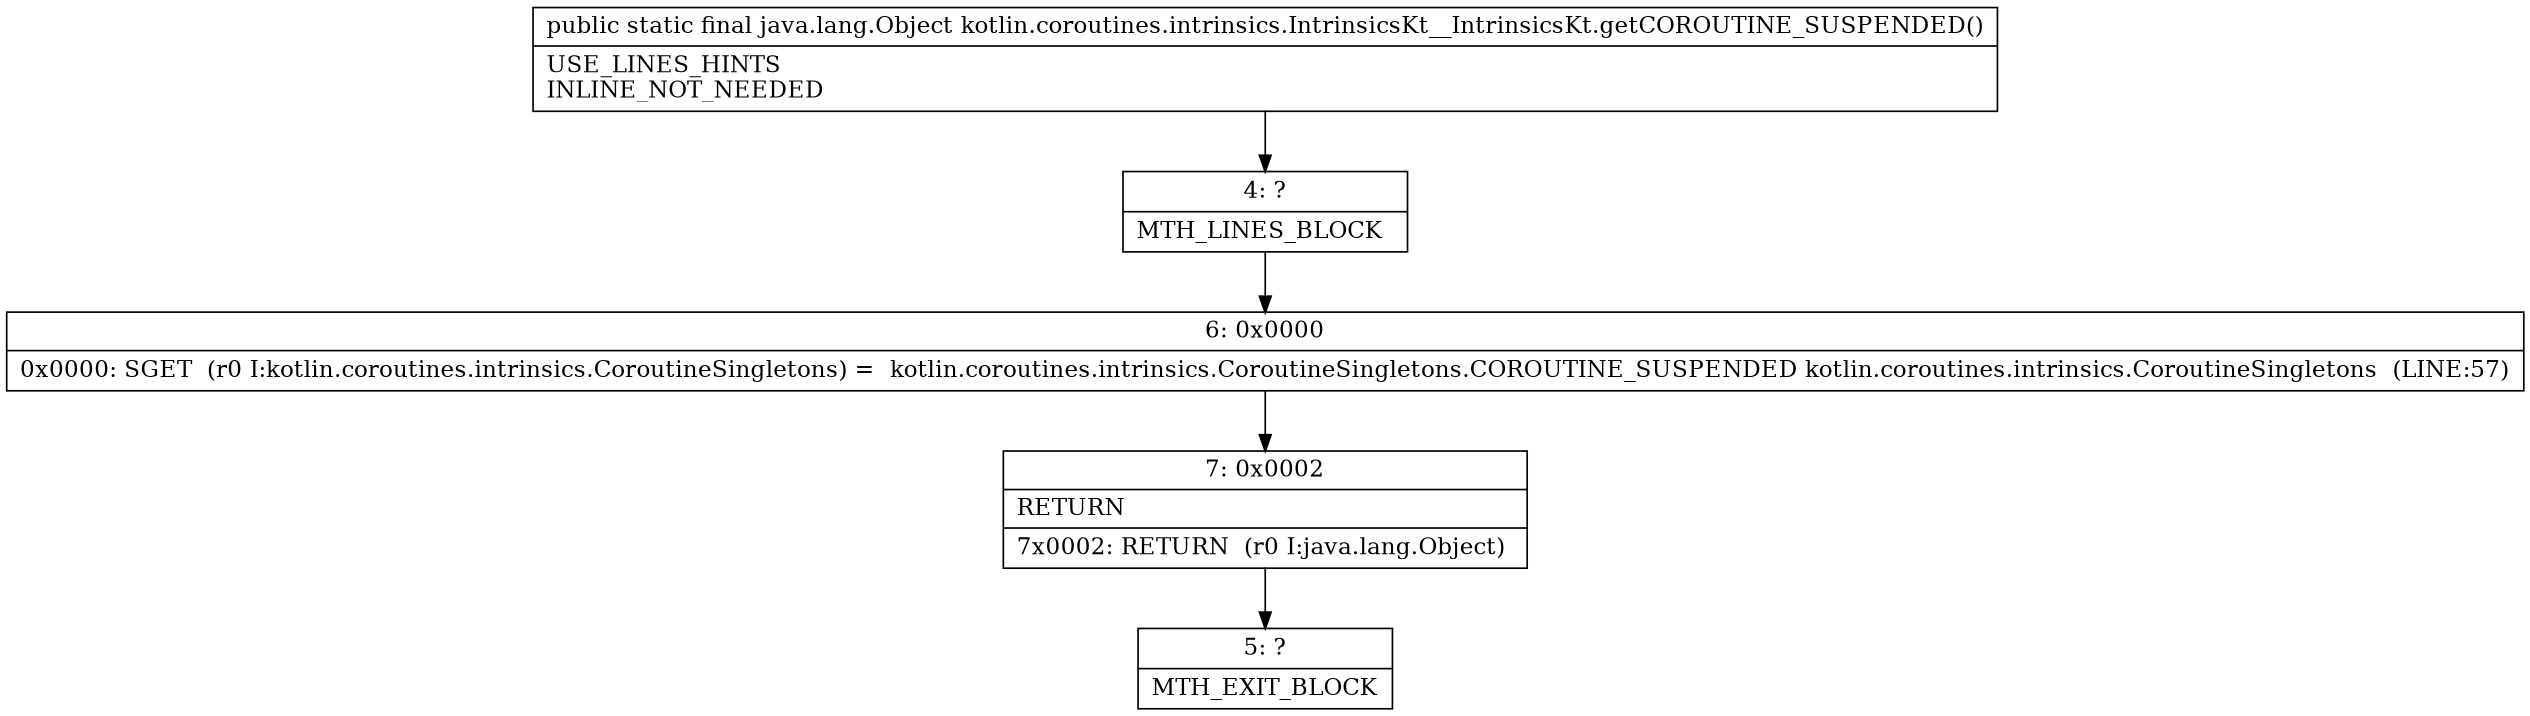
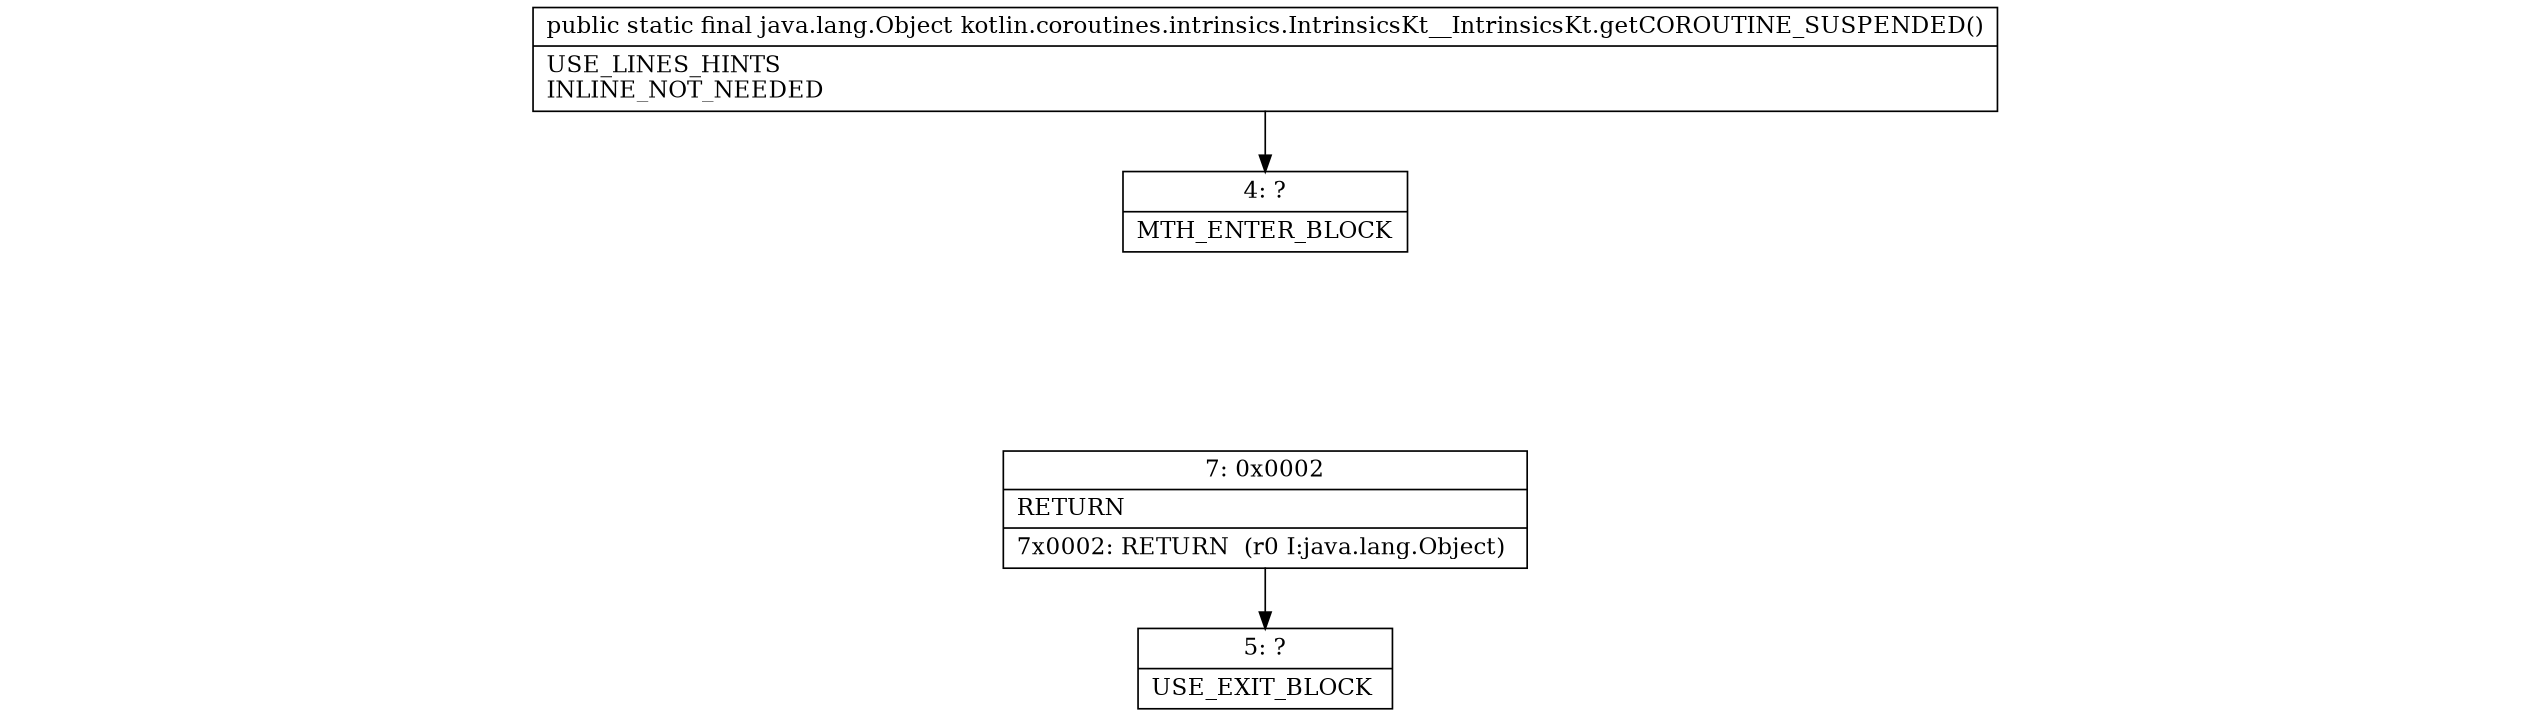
node "4: ?": text "MTH_LINES_BLOCK" -> "MTH_ENTER_BLOCK"
node "6: 0x0000": removed
node "5: ?": text "MTH_EXIT_BLOCK" -> "USE_EXIT_BLOCK"
